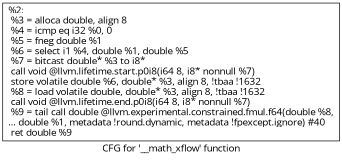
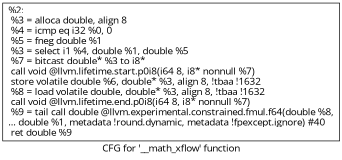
node "%2:": text "%6 = select i1 %4, double %1, double %5" -> "%3 = select i1 %4, double %1, double %5"
